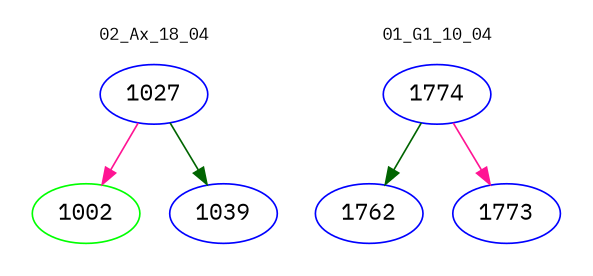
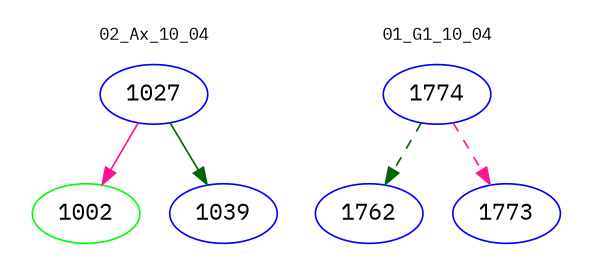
cluster "02_Ax_18_04": label "02_Ax_18_04" -> "02_Ax_10_04"
edge "1774" -> "1762": style solid -> dashed
edge "1774" -> "1773": style solid -> dashed
